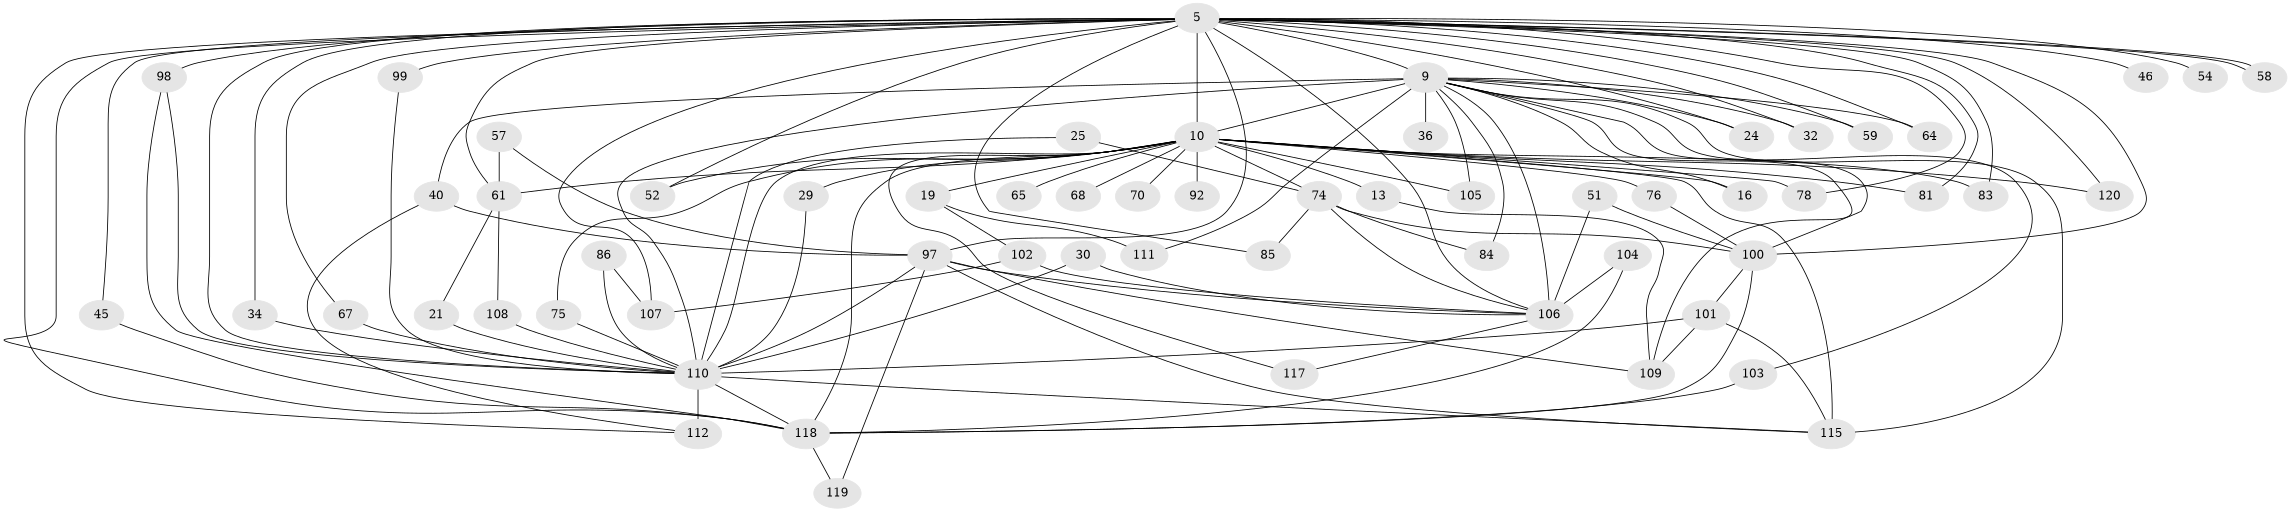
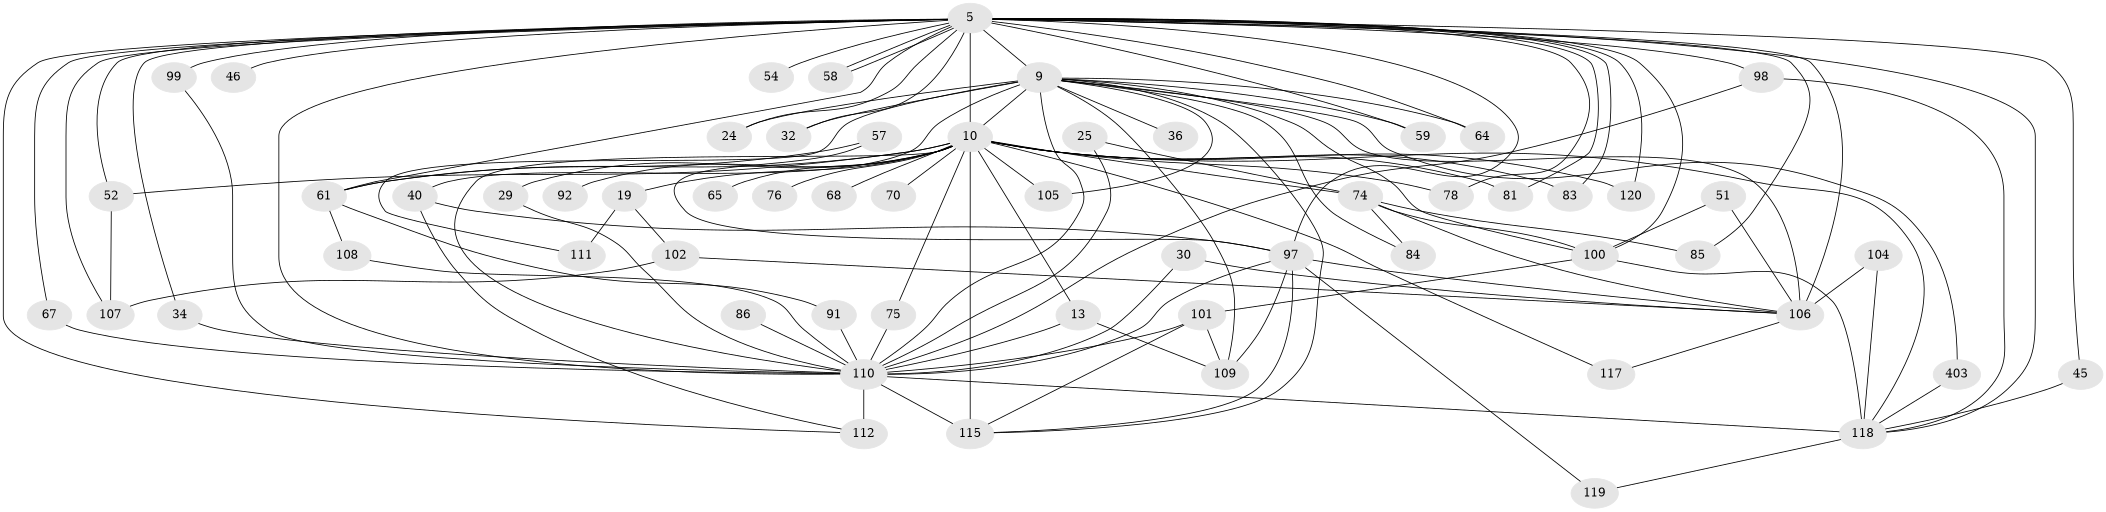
node "16": removed
edge "76" -- "100": removed
edge "86" -- "107": now "52" -- "107"
node "21": label "21" -> "91"
edge "13" -- "110": added
node "103": label "103" -> "403"
